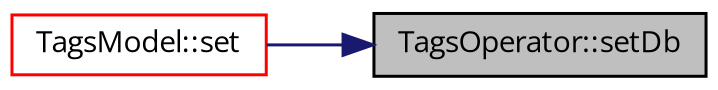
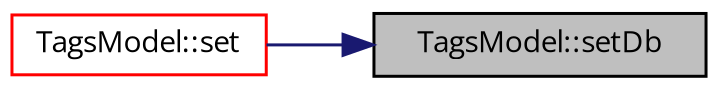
node "TagsOperator::setDb": label "TagsOperator::setDb" -> "TagsModel::setDb"
